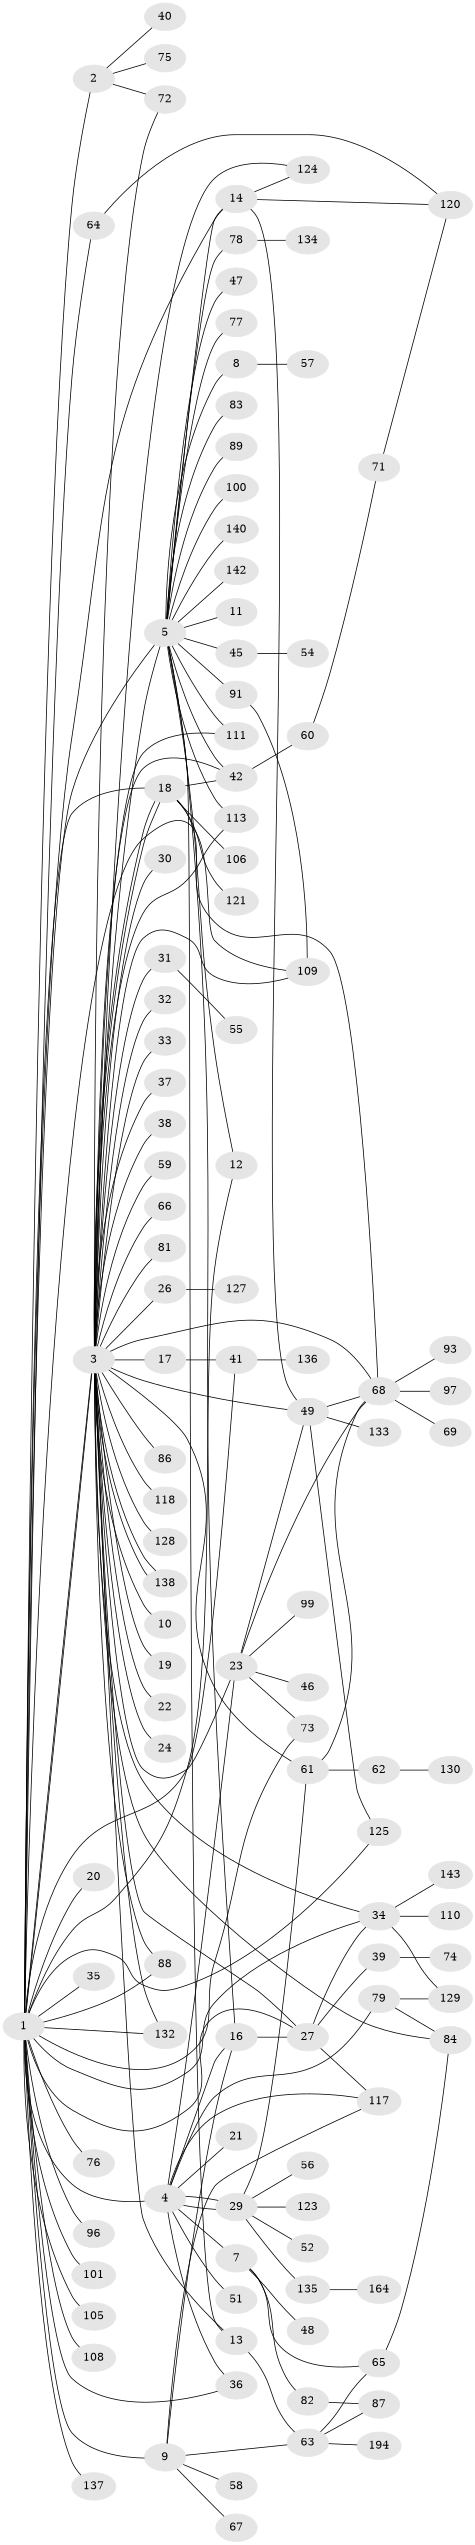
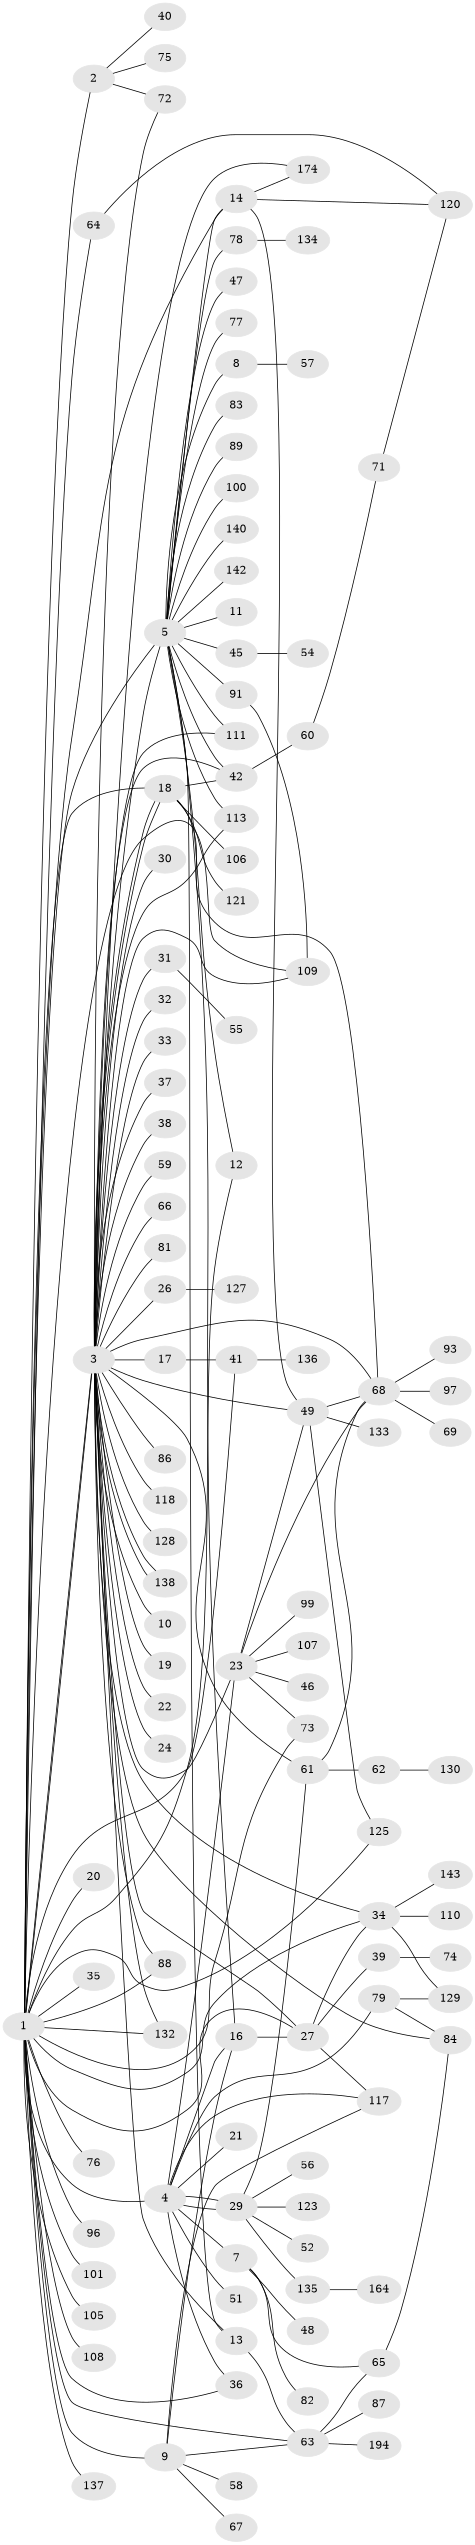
node "124": label "124" -> "174"
node "107": added
edge "1" -- "63": added
edge "82" -- "87": removed
